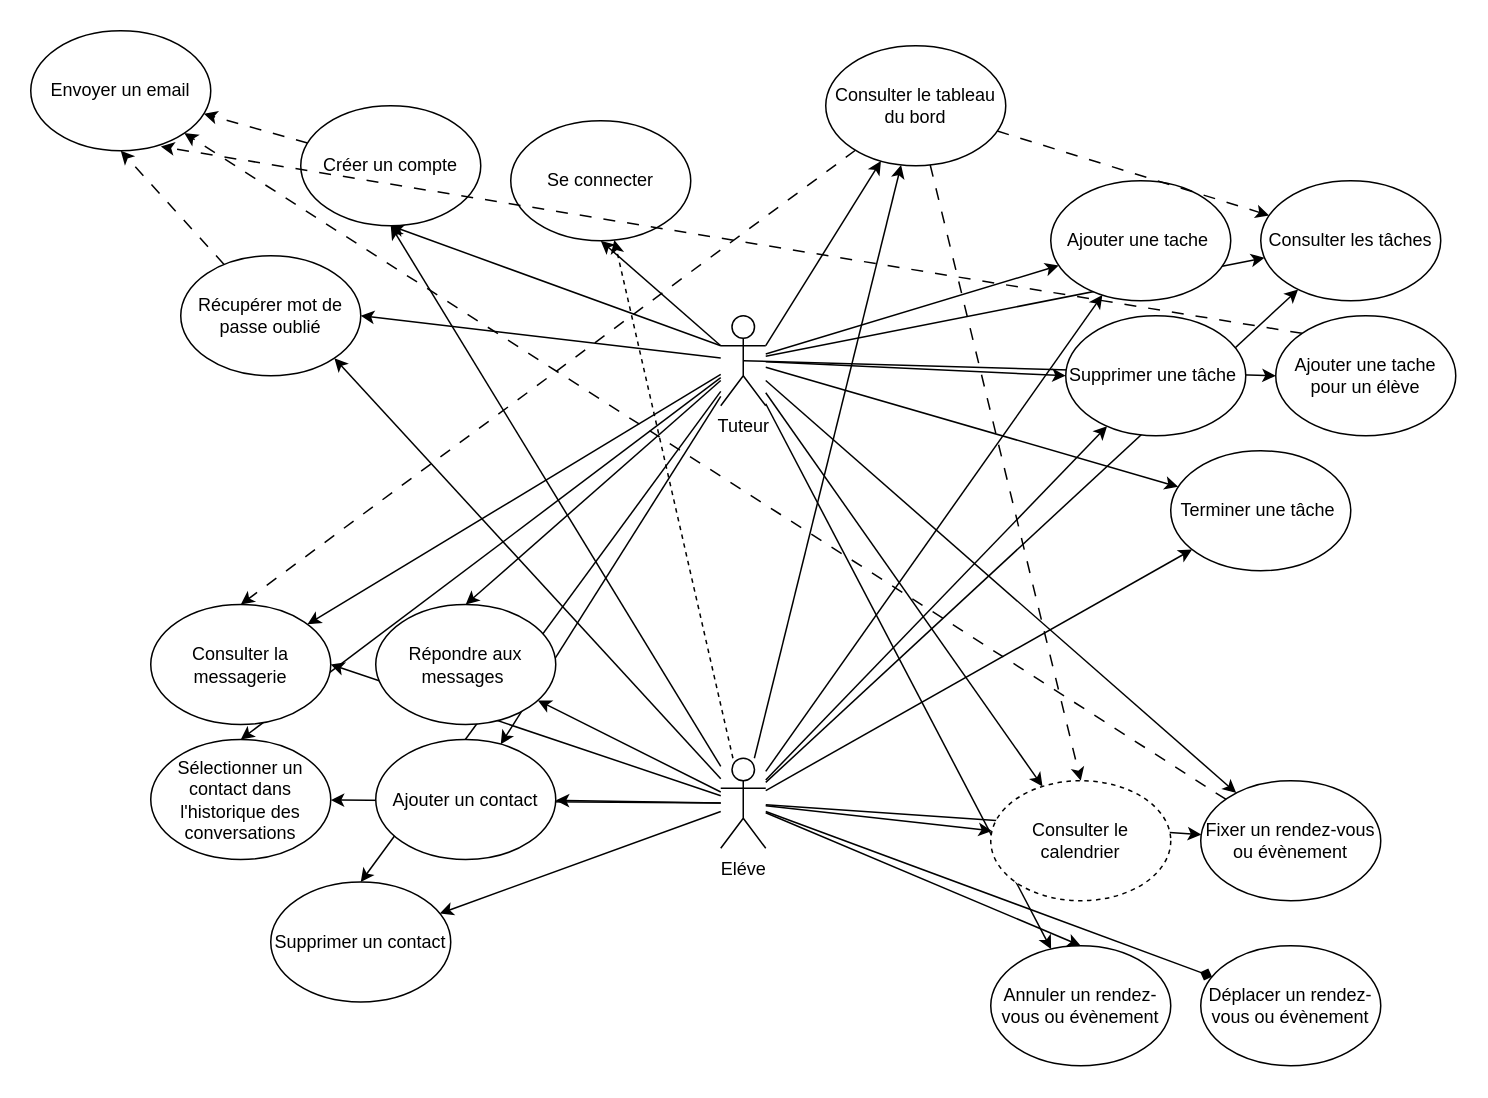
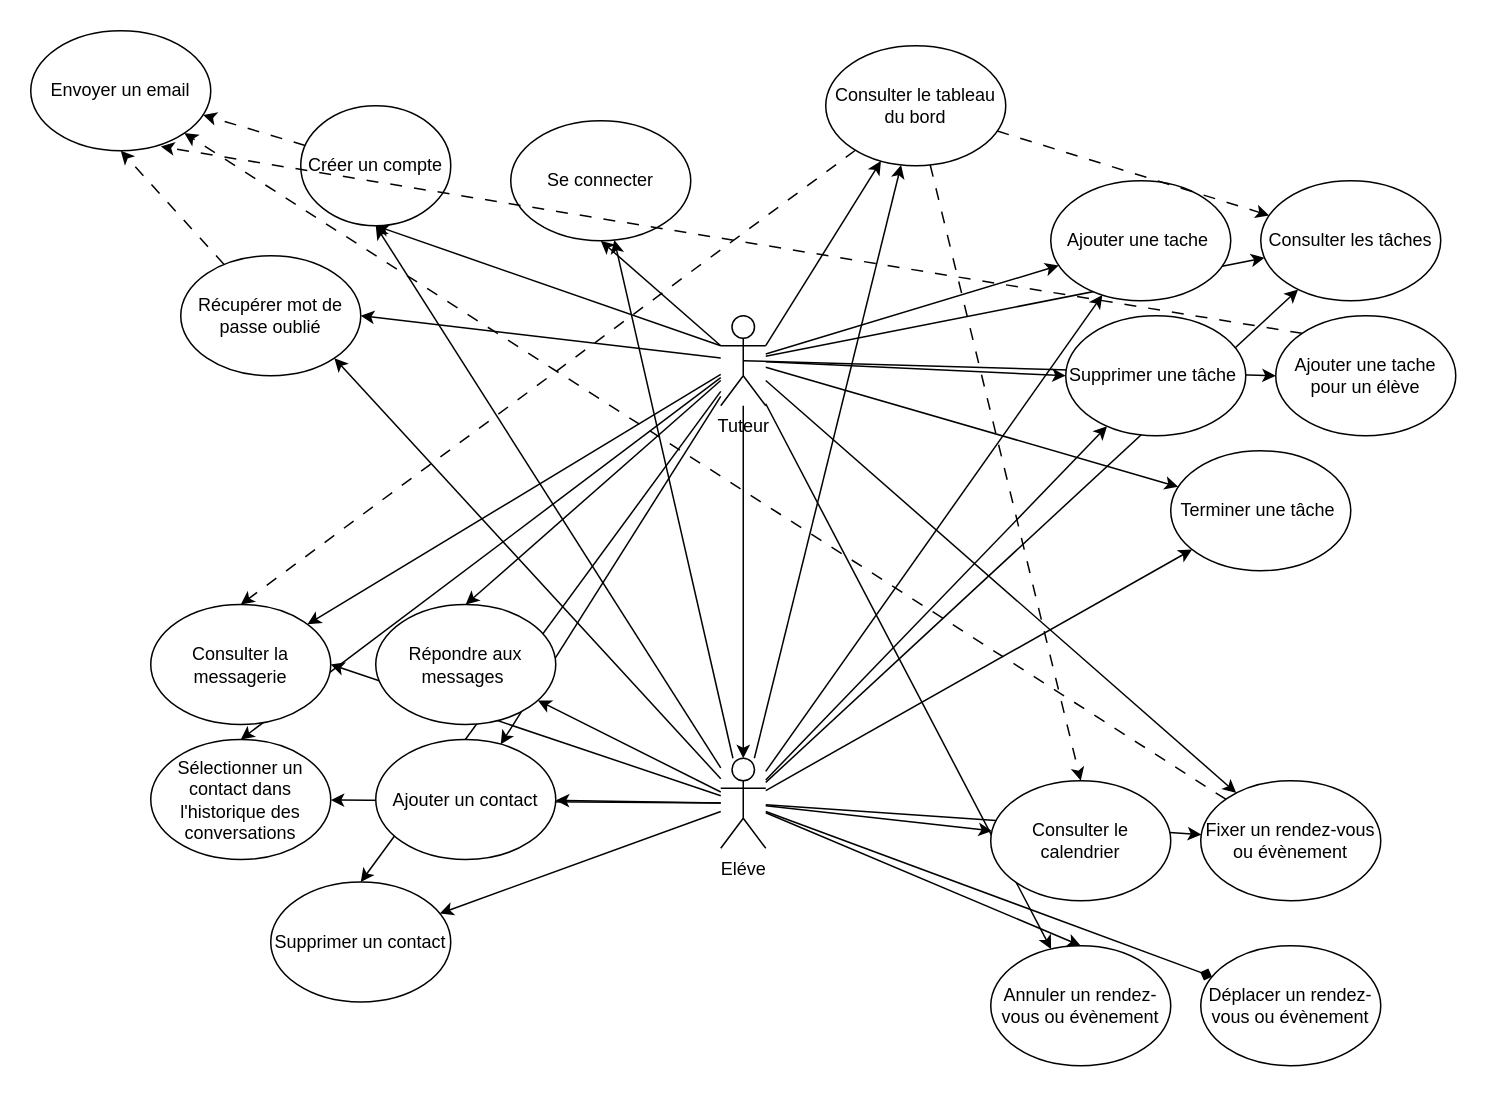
node "Créer un compte": size 180x120 -> 150x120
edge "Tuteur" -> "Consulter le calendrier": now "Tuteur" -> "Eléve"
edge "Eléve" -> "Se connecter": style dashed -> solid
node "Consulter le calendrier": style dashed -> solid
